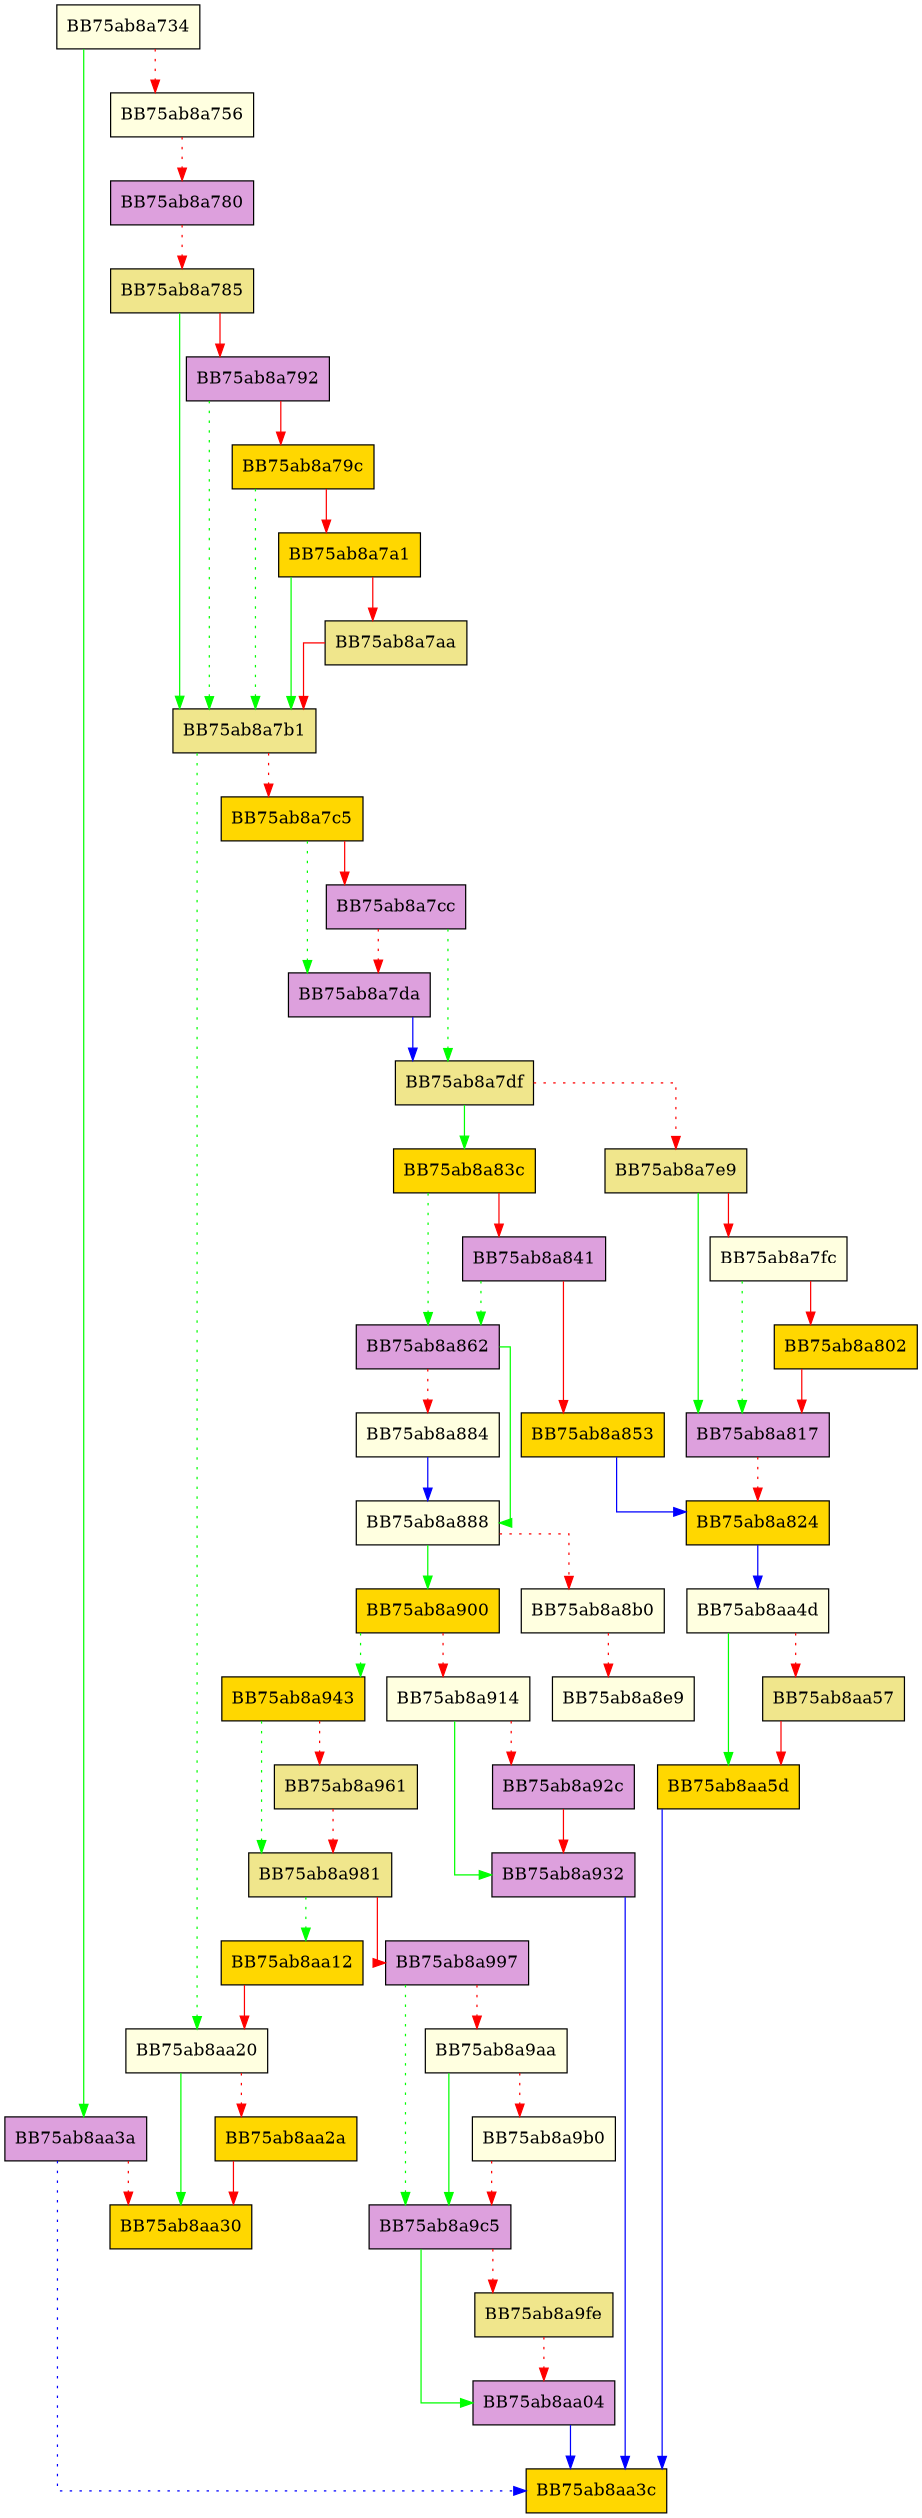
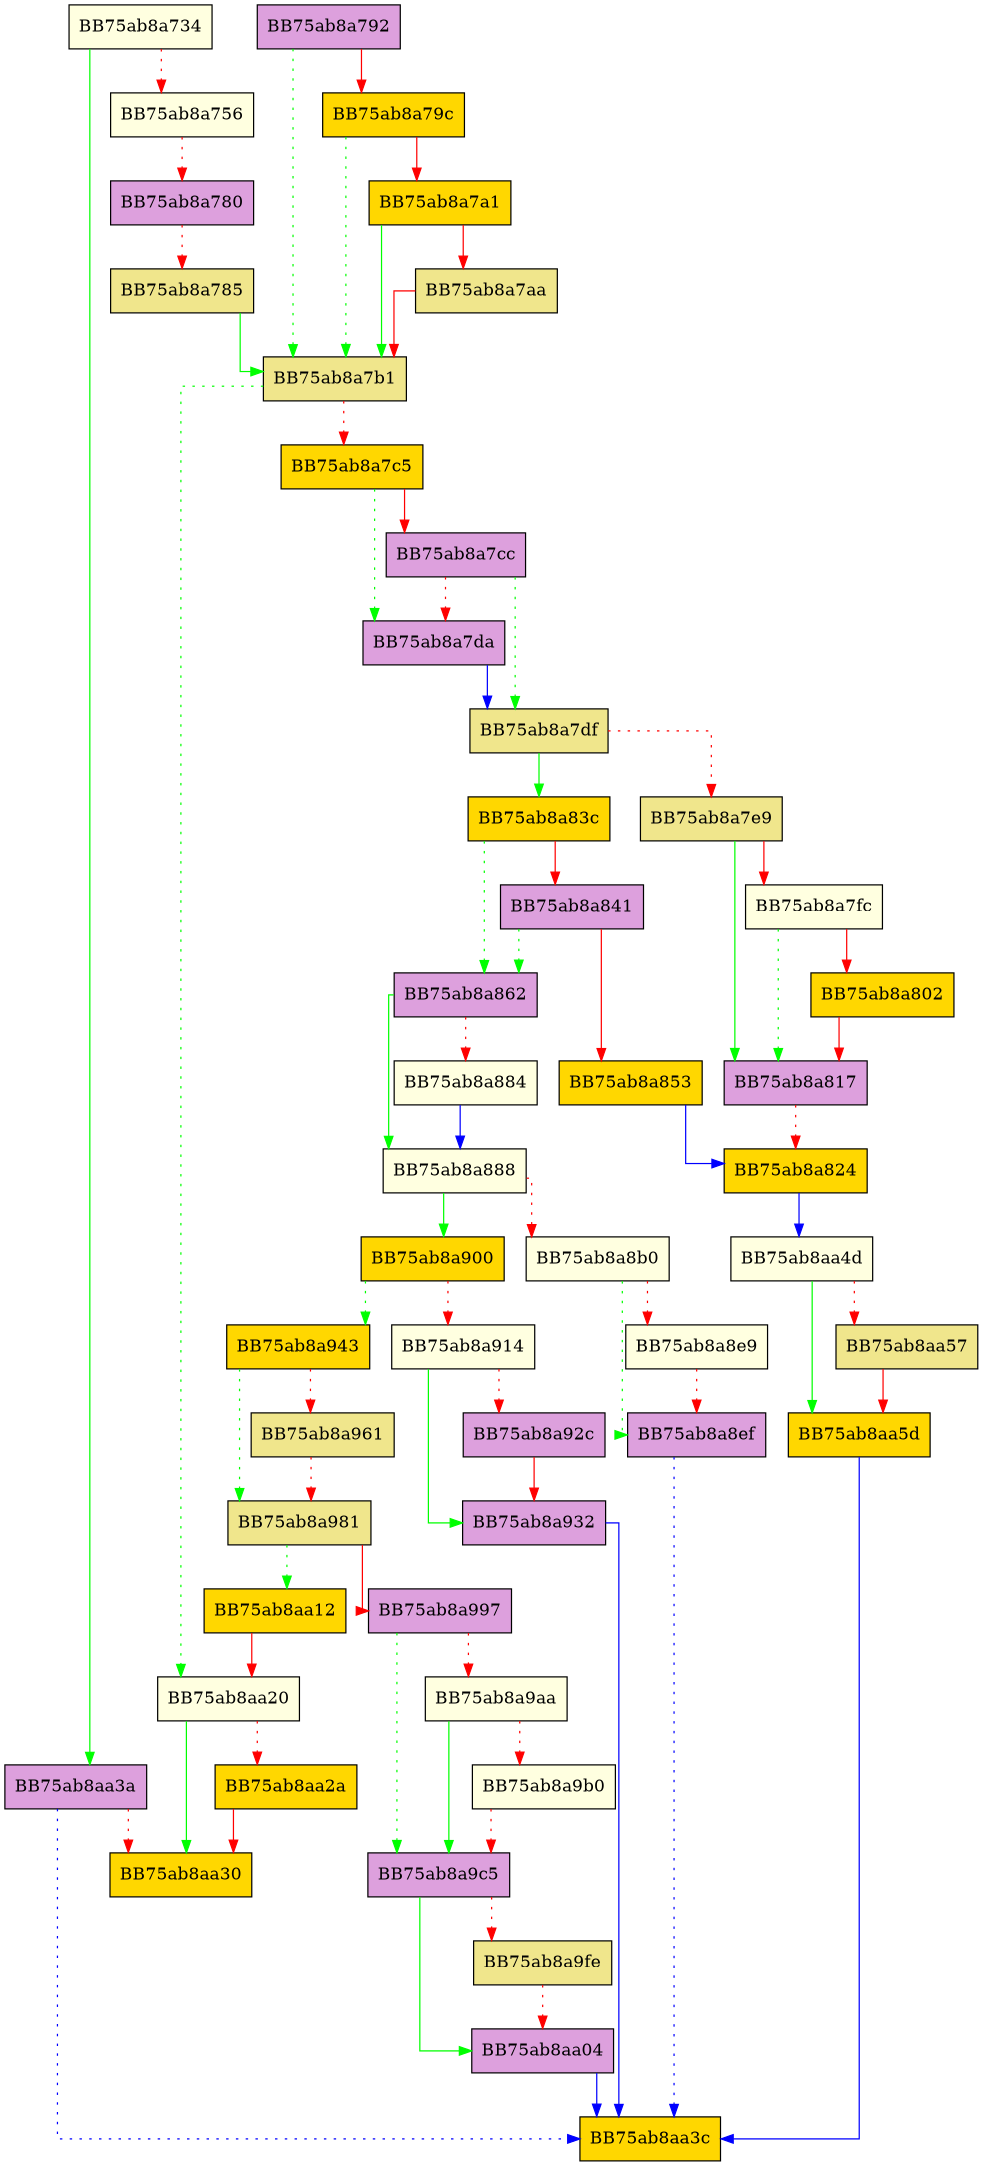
edge "BB75ab8a785" -> "BB75ab8a792": removed
node "BB75ab8a8ef": added
